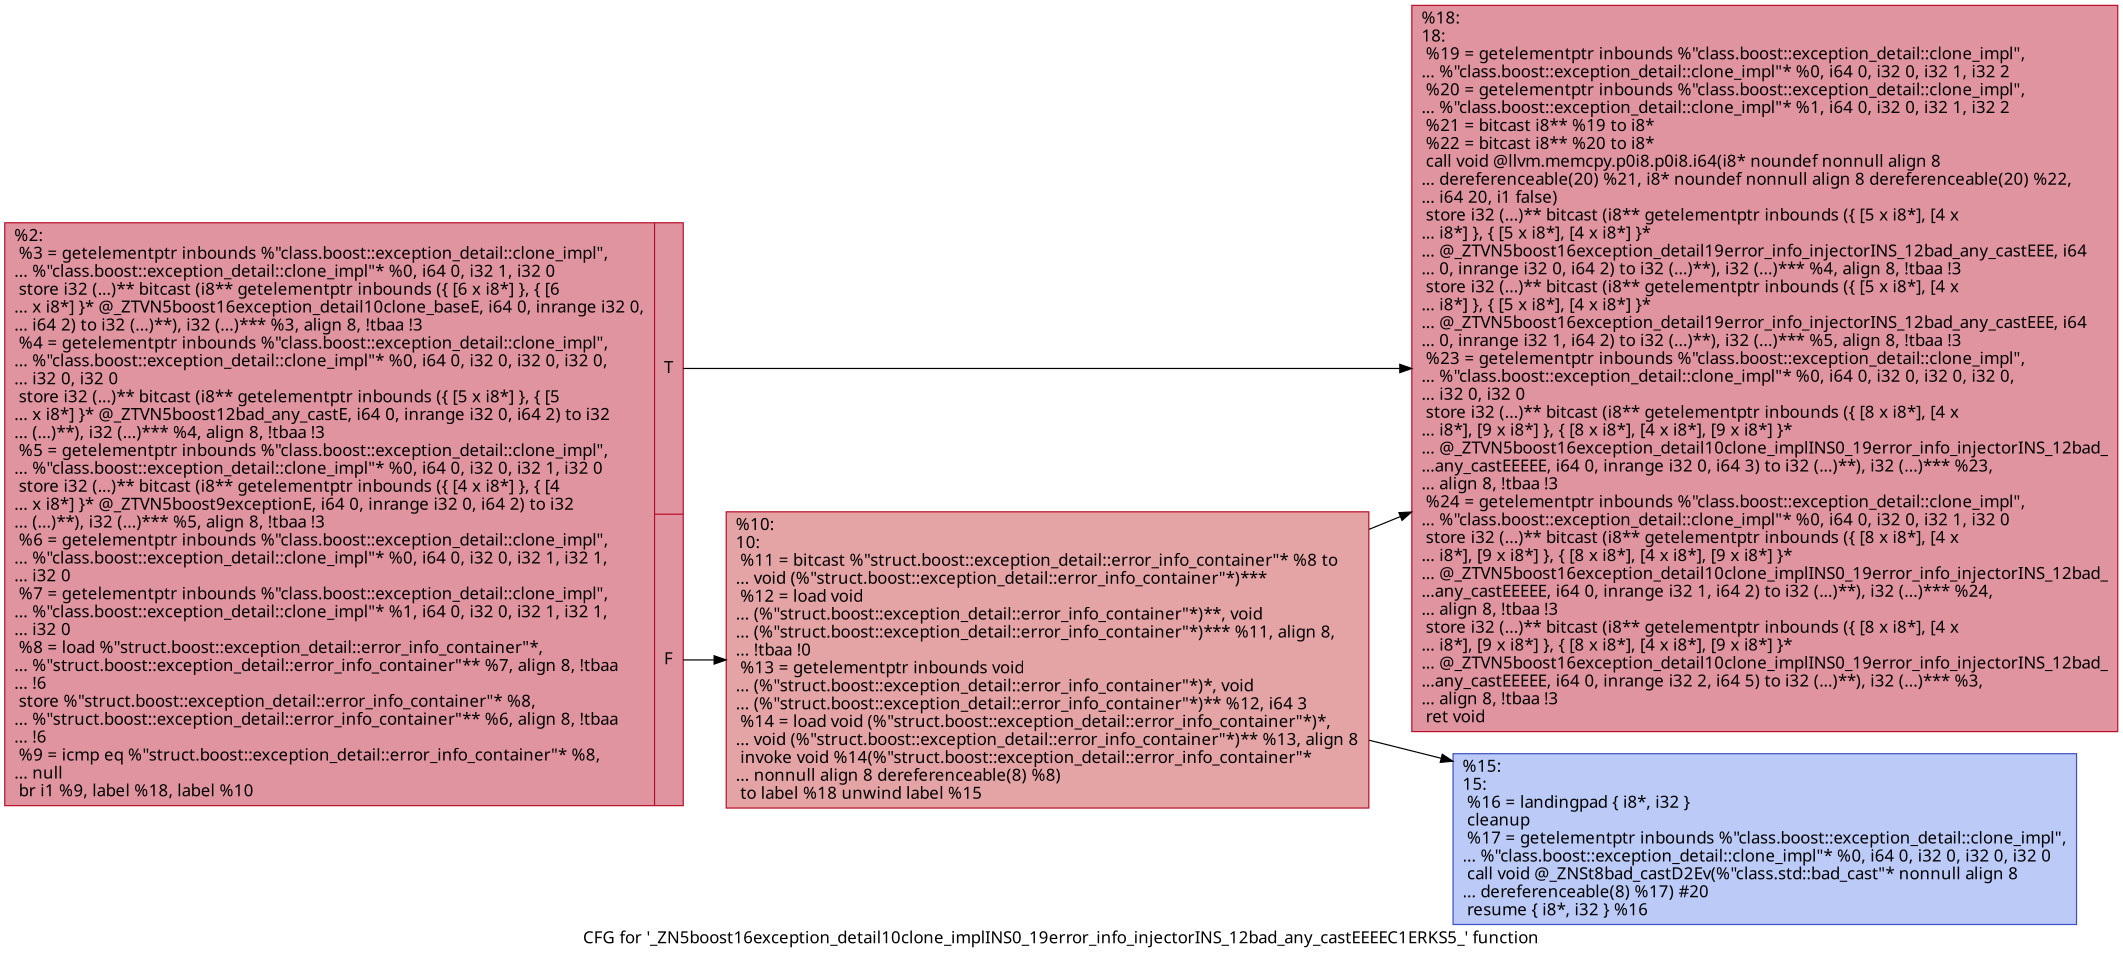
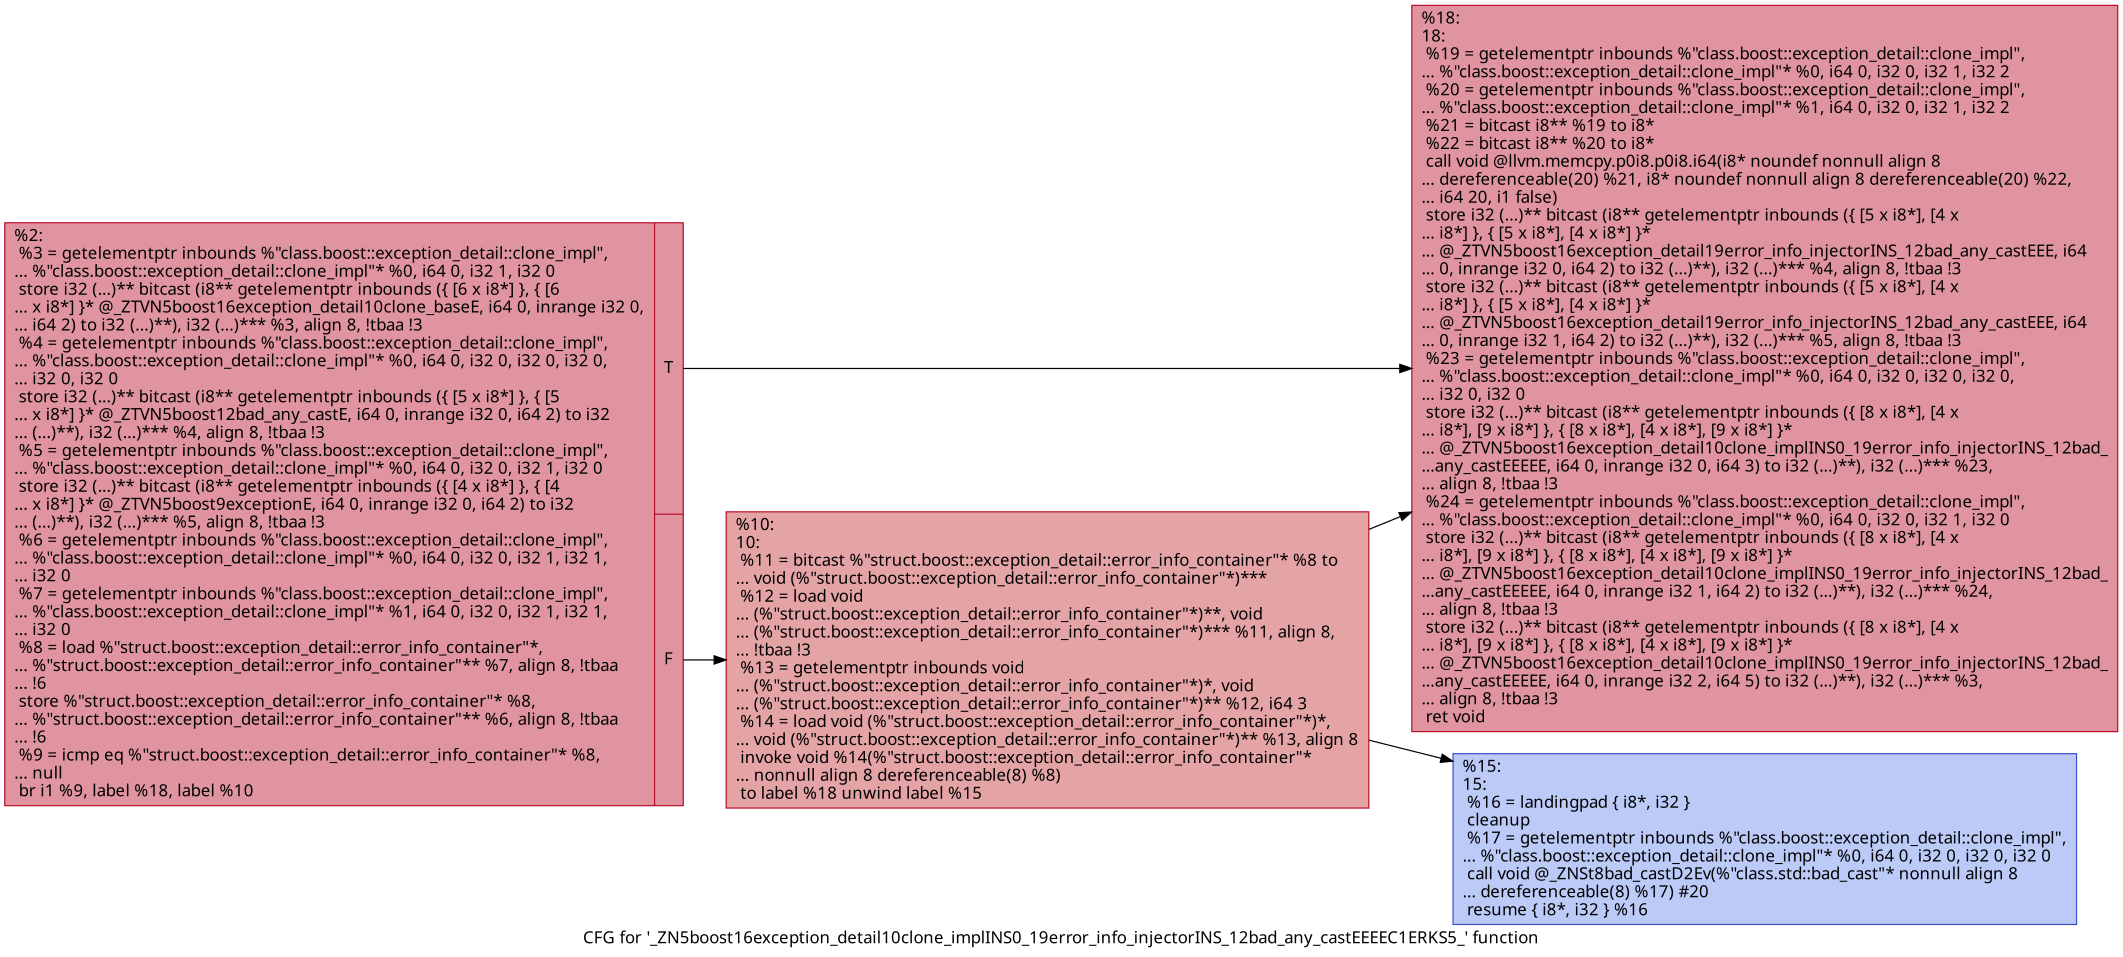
node "%10:": text "... !tbaa !0" -> "... !tbaa !3"
